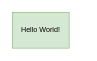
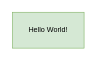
node "Hello World!": size 57x36 -> 72x36
